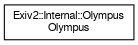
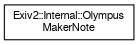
node "Exiv2::Internal::Olympus Olympus": label "Exiv2::Internal::Olympus Olympus" -> "Exiv2::Internal::Olympus MakerNote"
